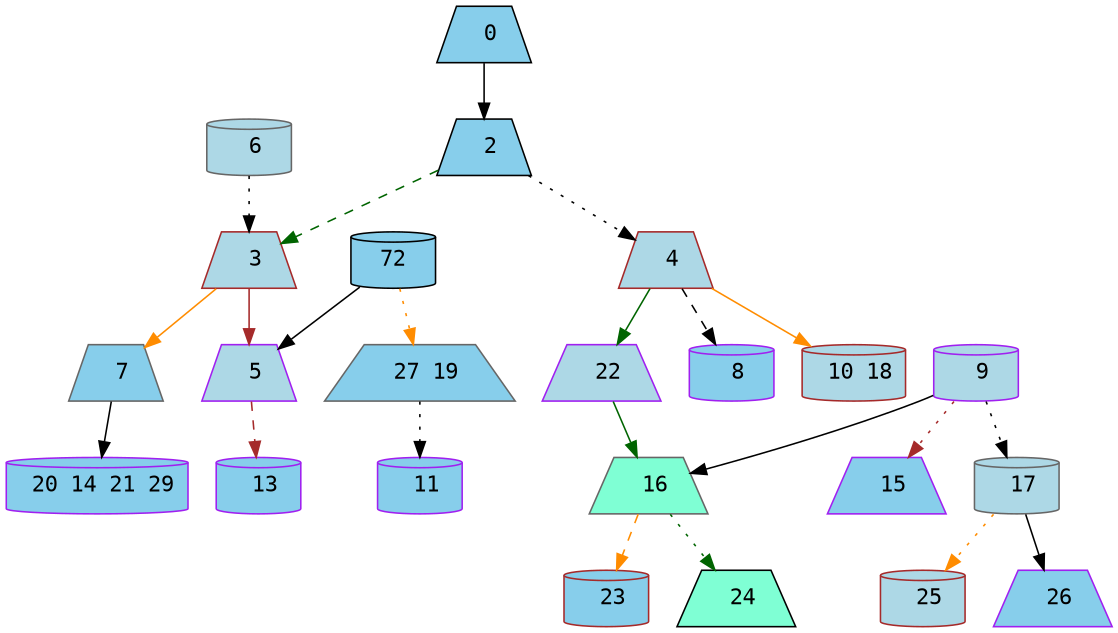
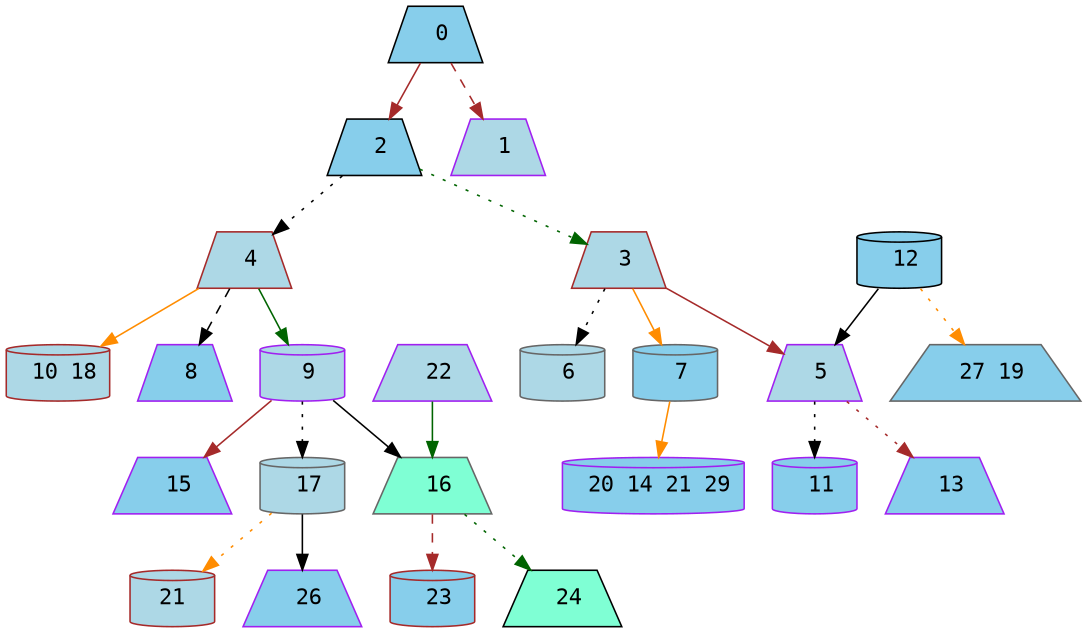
edge "0" -> "2": color black -> brown
node "1": added
edge "6" -> "3": reversed
edge "2" -> "3": style dashed -> dotted
node "72": label "72" -> "12"
edge "4" -> "22": now "4" -> "9"
node "7": shape trapezium -> cylinder
node "8": shape cylinder -> trapezium
edge "7" -> "20 14 21 29": color black -> darkorange
edge "5" -> "13": style dashed -> dotted
edge "27 19" -> "11": now "5" -> "11"
edge "9" -> "15": style dotted -> solid
node "13": shape cylinder -> trapezium
edge "16" -> "23": color darkorange -> brown
node "25": label "25" -> "21"
